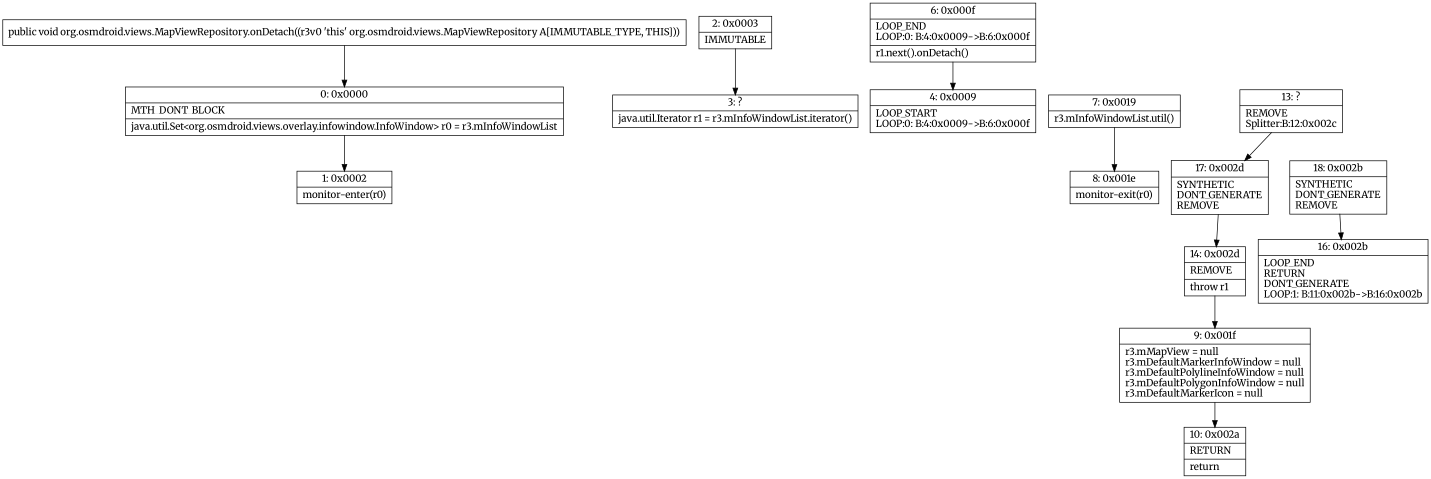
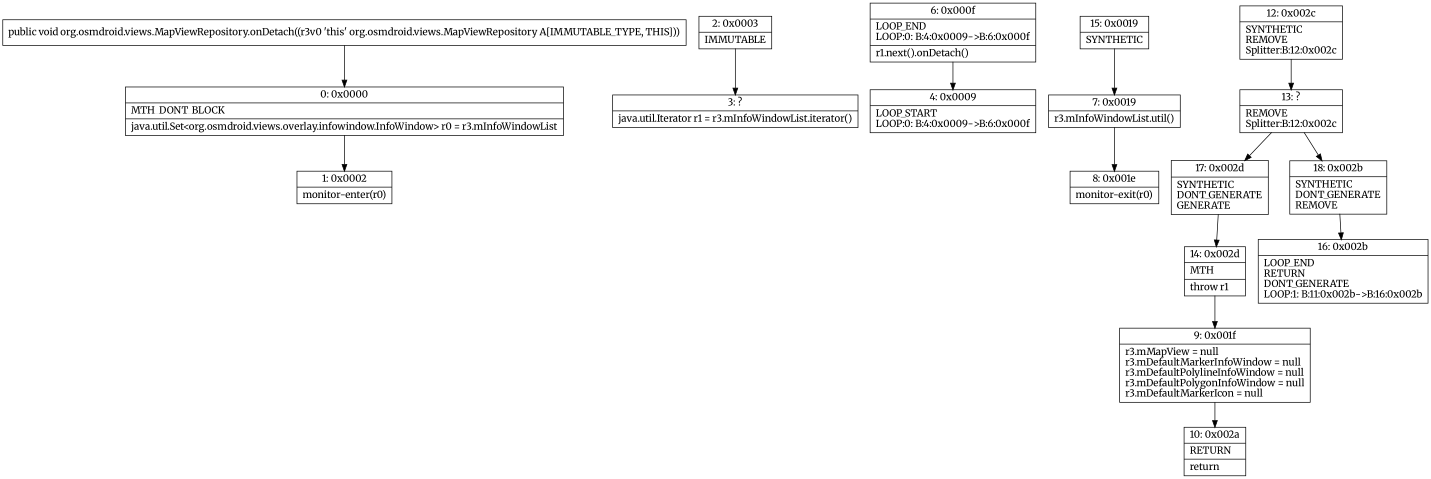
node "15: 0x0019": added
node "12: 0x002c": added
edge "13: ?" -> "18: 0x002b": added
node "17: 0x002d": text "REMOVE" -> "GENERATE"
node "14: 0x002d": text "REMOVE" -> "MTH"
